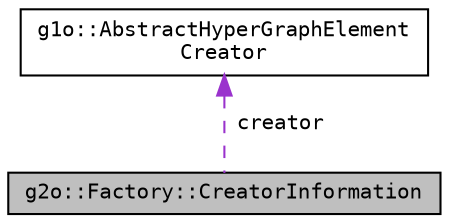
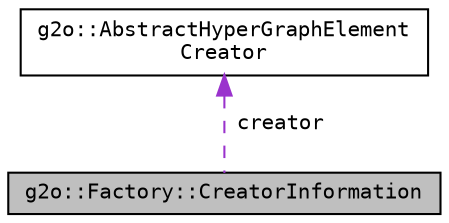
node "g1o::AbstractHyperGraphElement Creator": label "g1o::AbstractHyperGraphElement Creator" -> "g2o::AbstractHyperGraphElement Creator"
